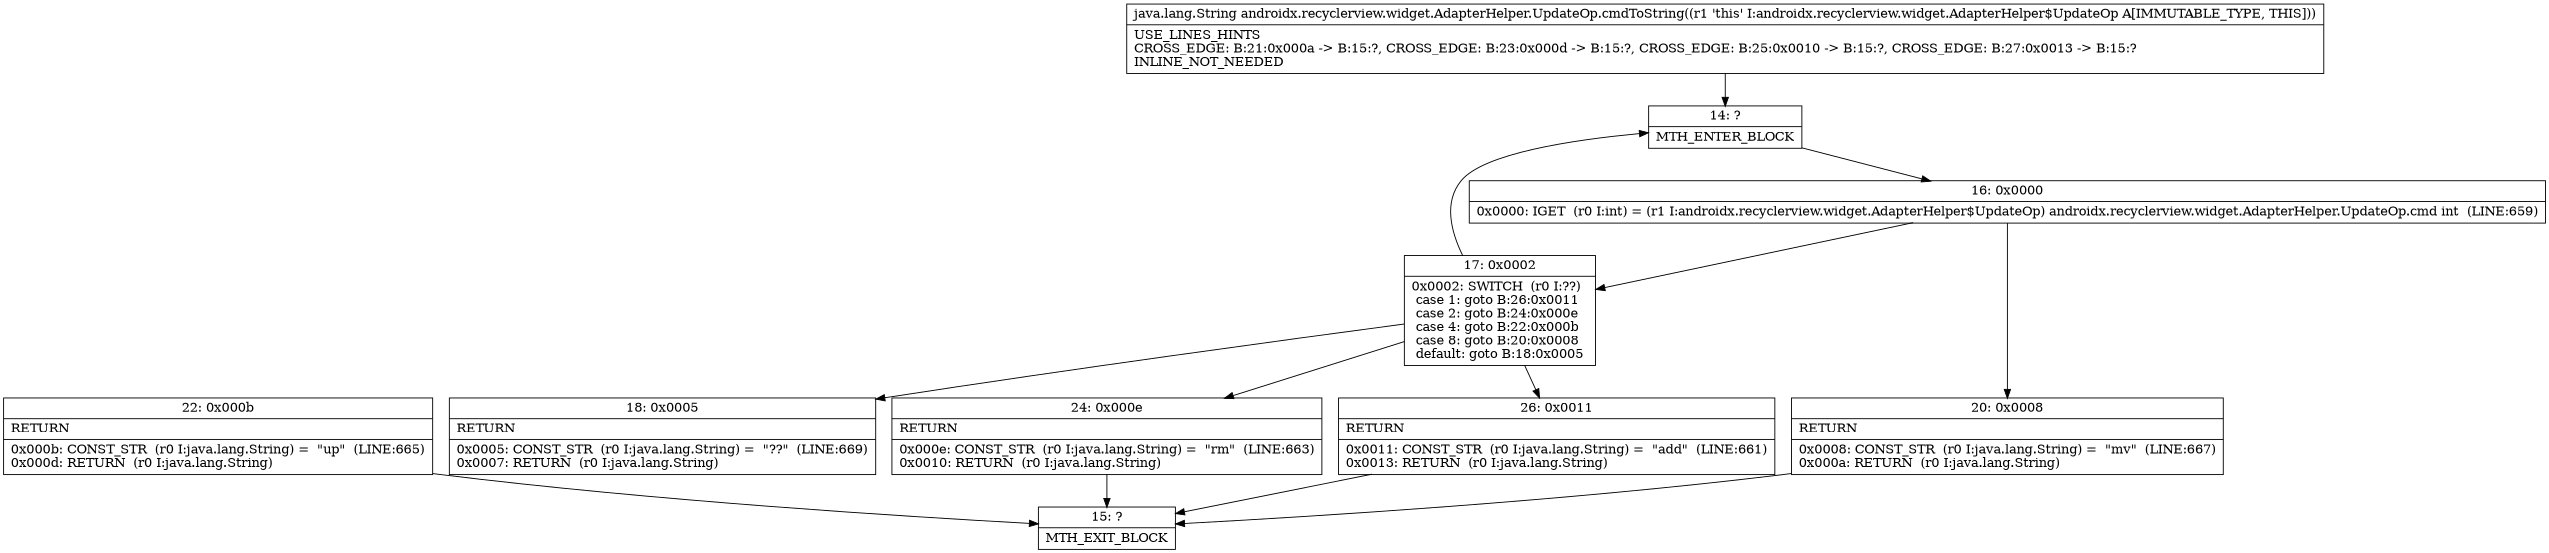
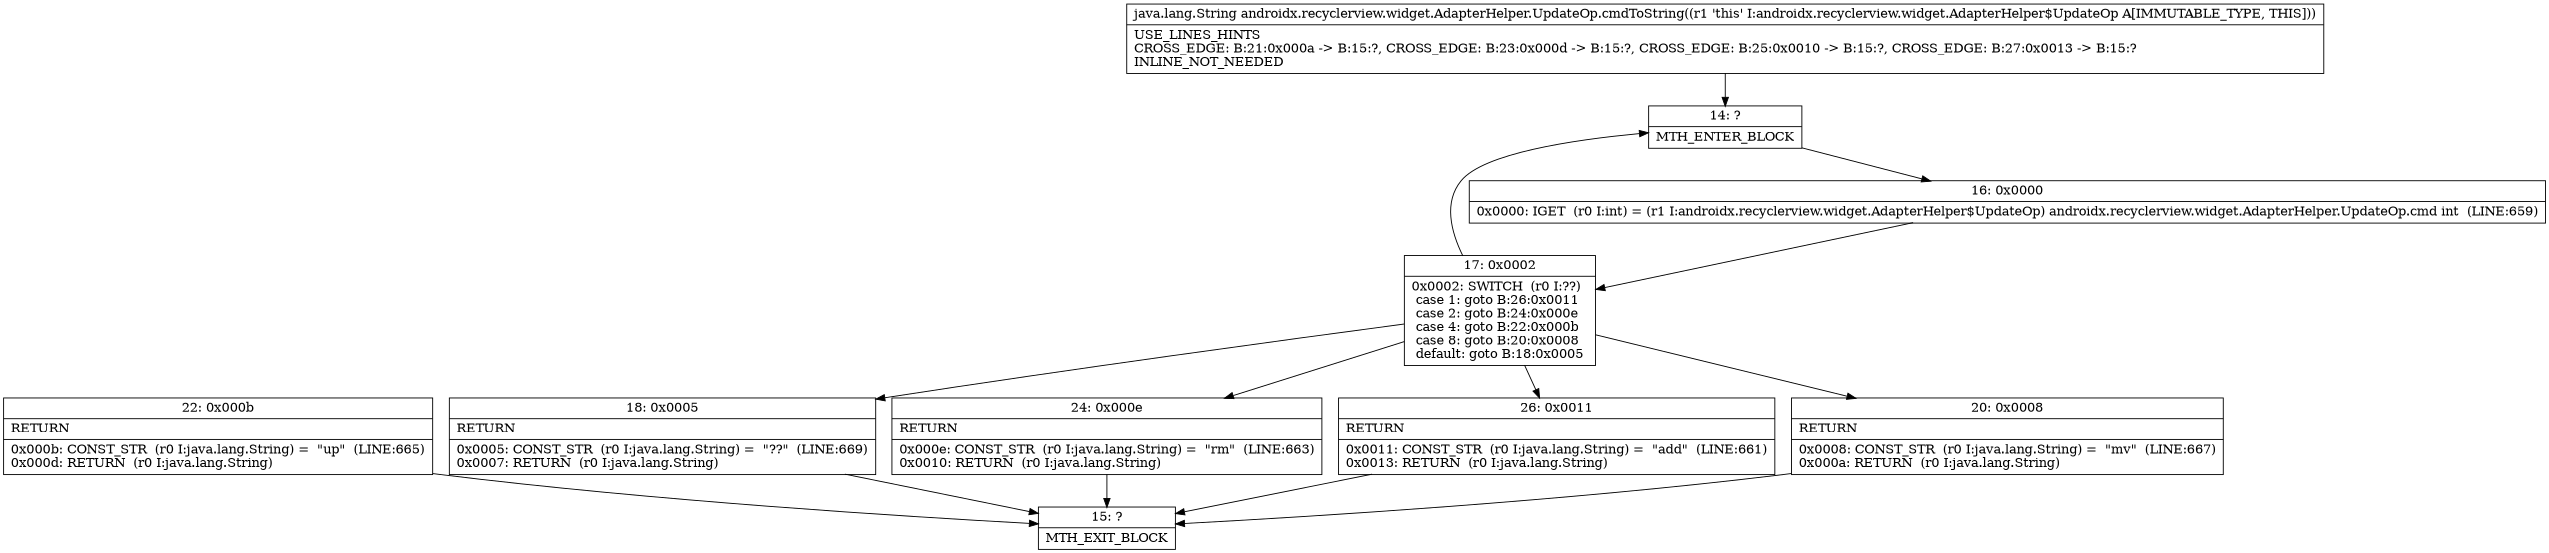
edge "16: 0x0000" -> "20: 0x0008": now "17: 0x0002" -> "20: 0x0008"
edge "18: 0x0005" -> "15: ?": added
